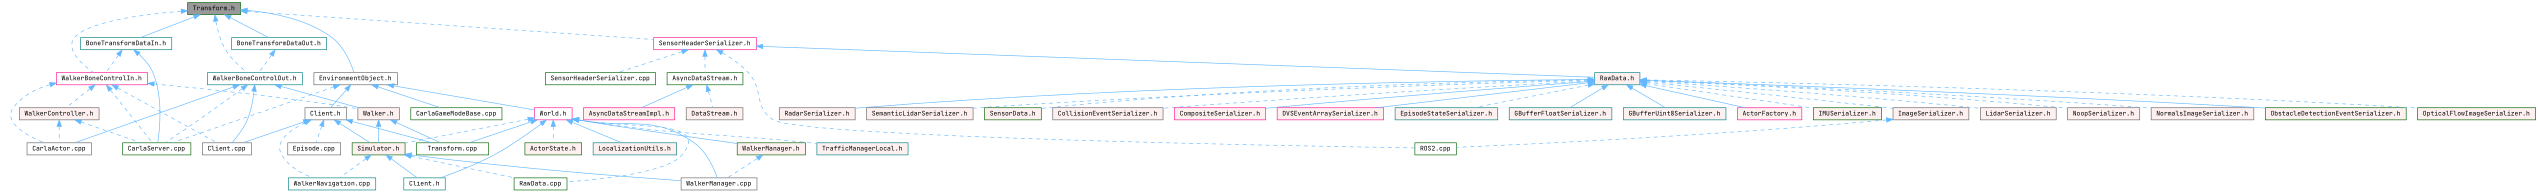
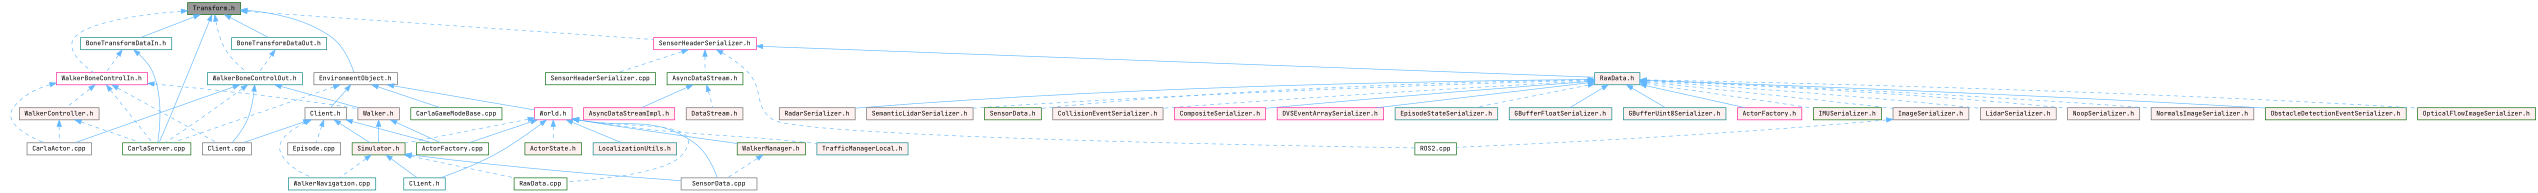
edge "CarlaServer.cpp" -> "Transform.h": added
node "Transform.cpp": label "Transform.cpp" -> "ActorFactory.cpp"
node "WalkerManager.cpp": label "WalkerManager.cpp" -> "SensorData.cpp"
